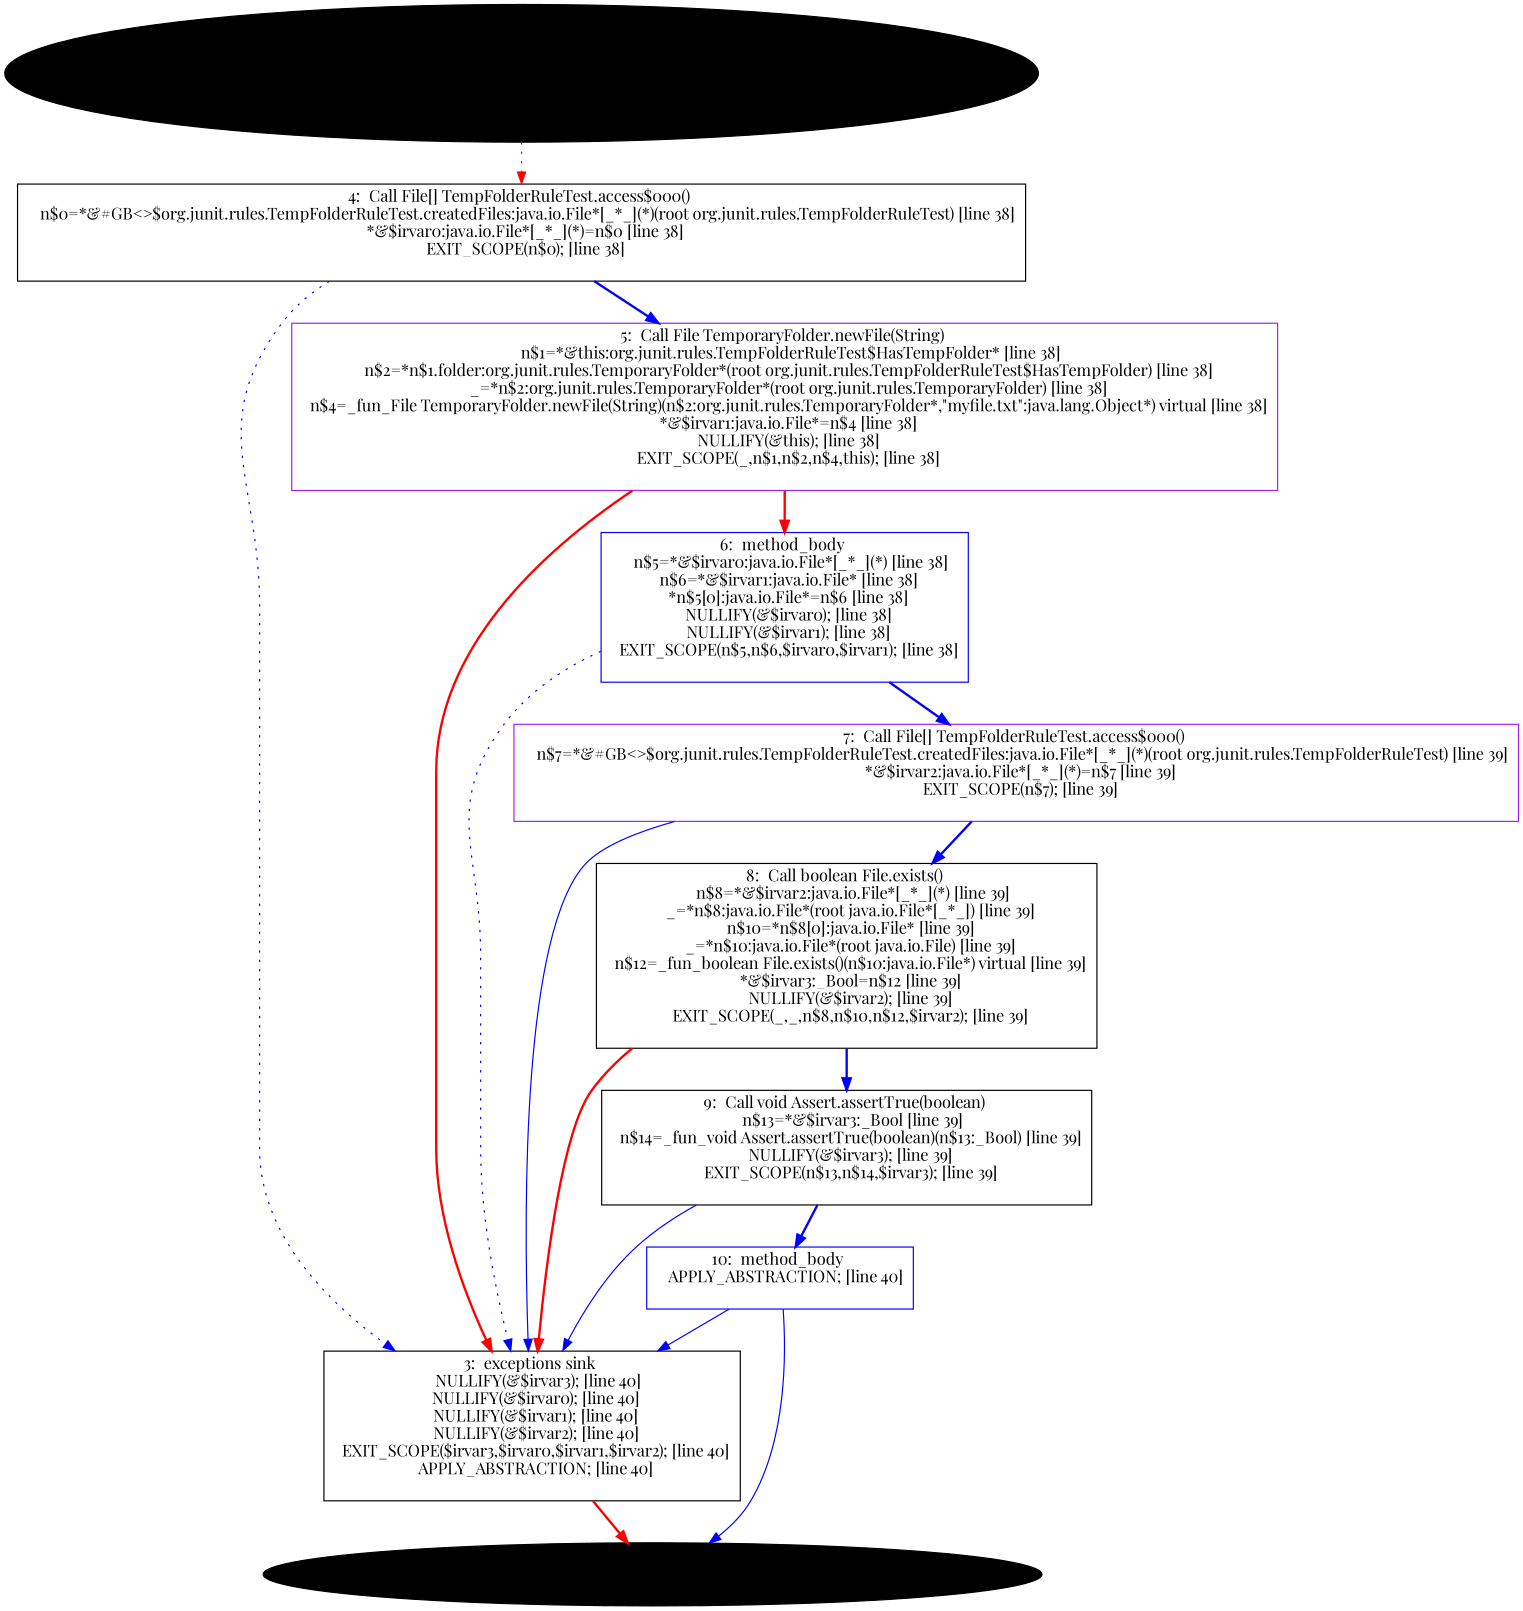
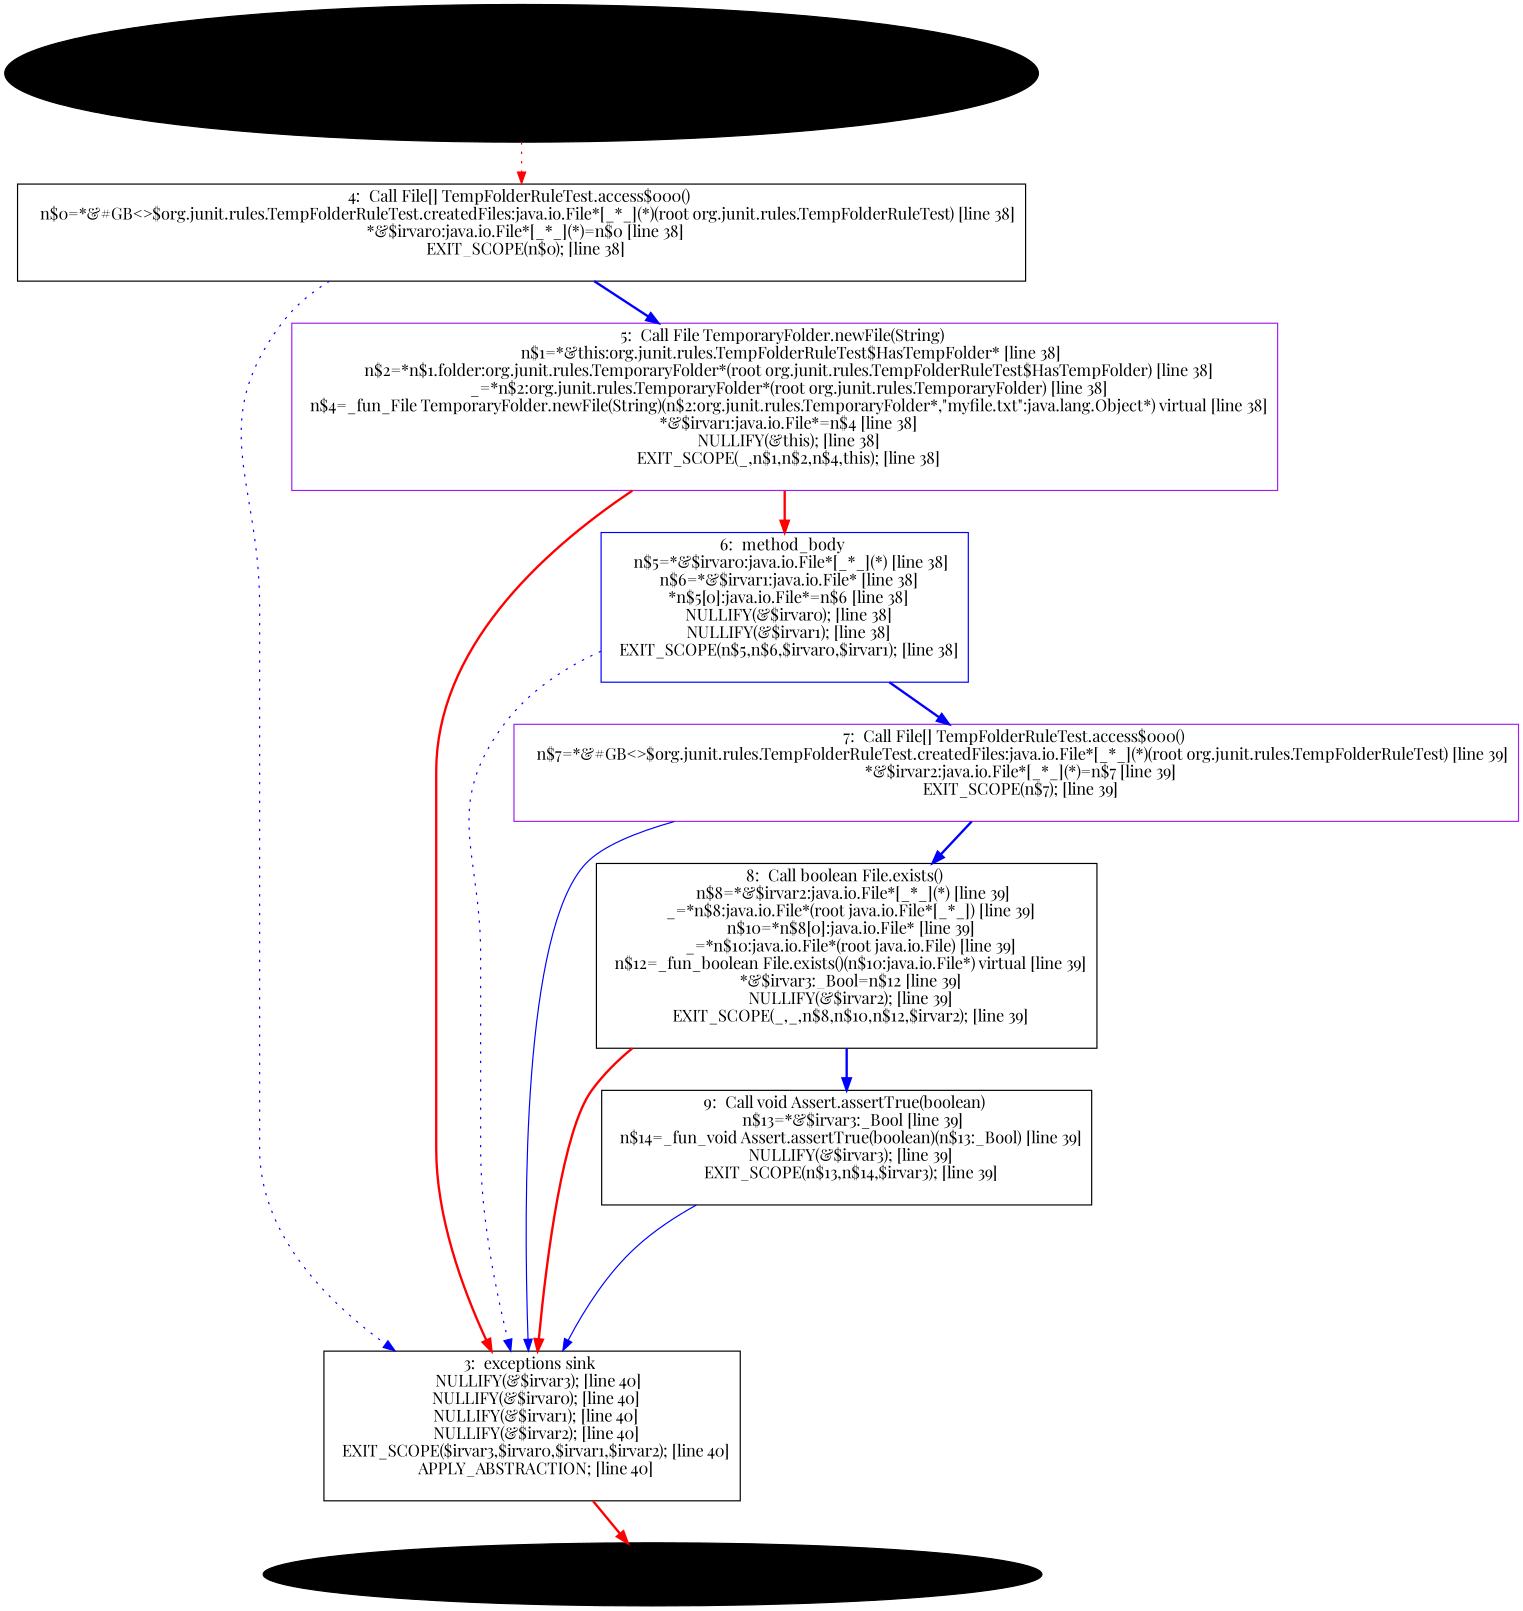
node "10:  method_body APPLY_ABSTRACTION; [line 40]": removed
